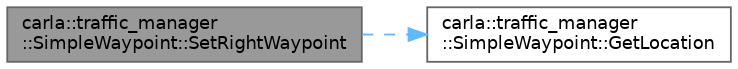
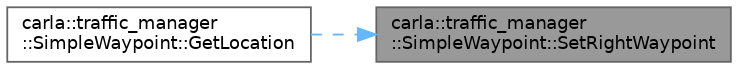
edge "carla::traffic_manager ::SimpleWaypoint::SetRightWaypoint" -> "carla::traffic_manager ::SimpleWaypoint::GetLocation": reversed
